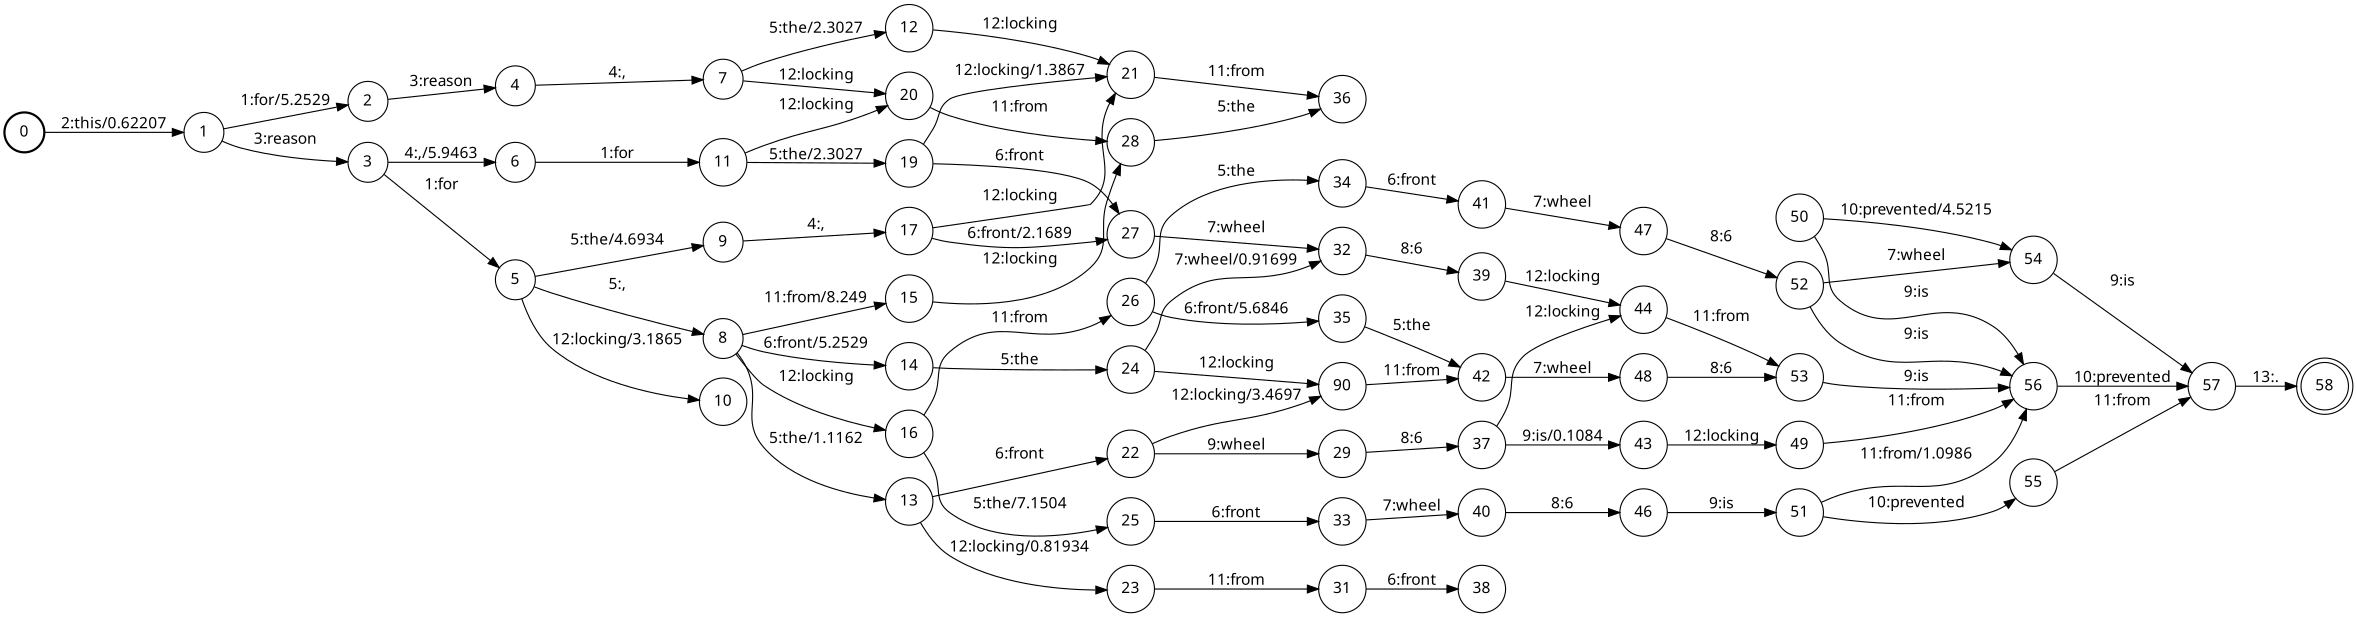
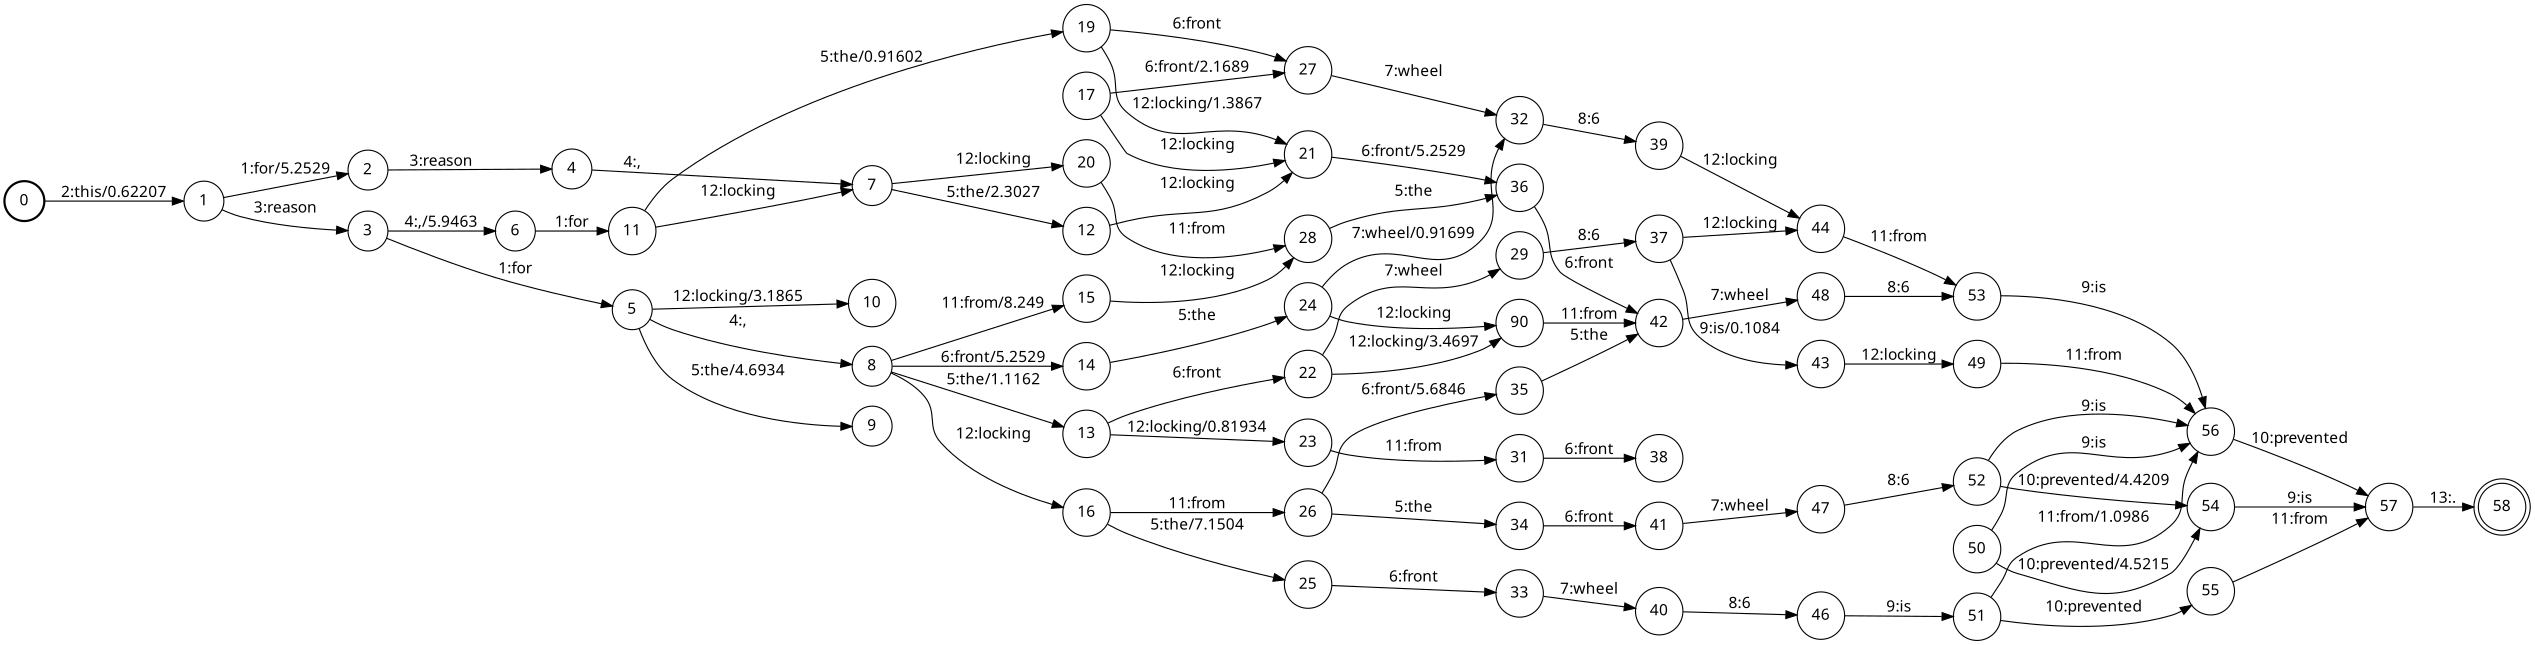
edge "21" -> "36": label "11:from" -> "6:front/5.2529"
edge "11" -> "20": now "11" -> "7"
edge "11" -> "19": label "5:the/2.3027" -> "5:the/0.91602"
edge "9" -> "17": removed, label "4:,"
edge "52" -> "54": label "7:wheel" -> "10:prevented/4.4209"
edge "36" -> "42": added, label "6:front"
edge "5" -> "8": label "5:," -> "4:,"
edge "22" -> "29": label "9:wheel" -> "7:wheel"
